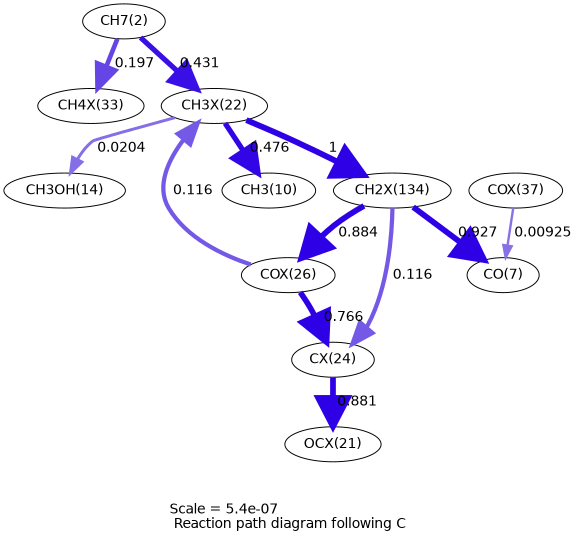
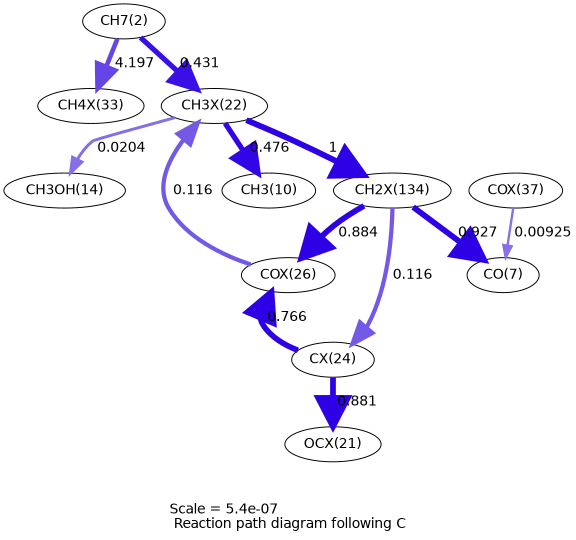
edge "CH7(2)" -> "CH4X(33)": label " 0.197" -> " 4.197"
edge "COX(26)" -> "CX(24)": reversed
